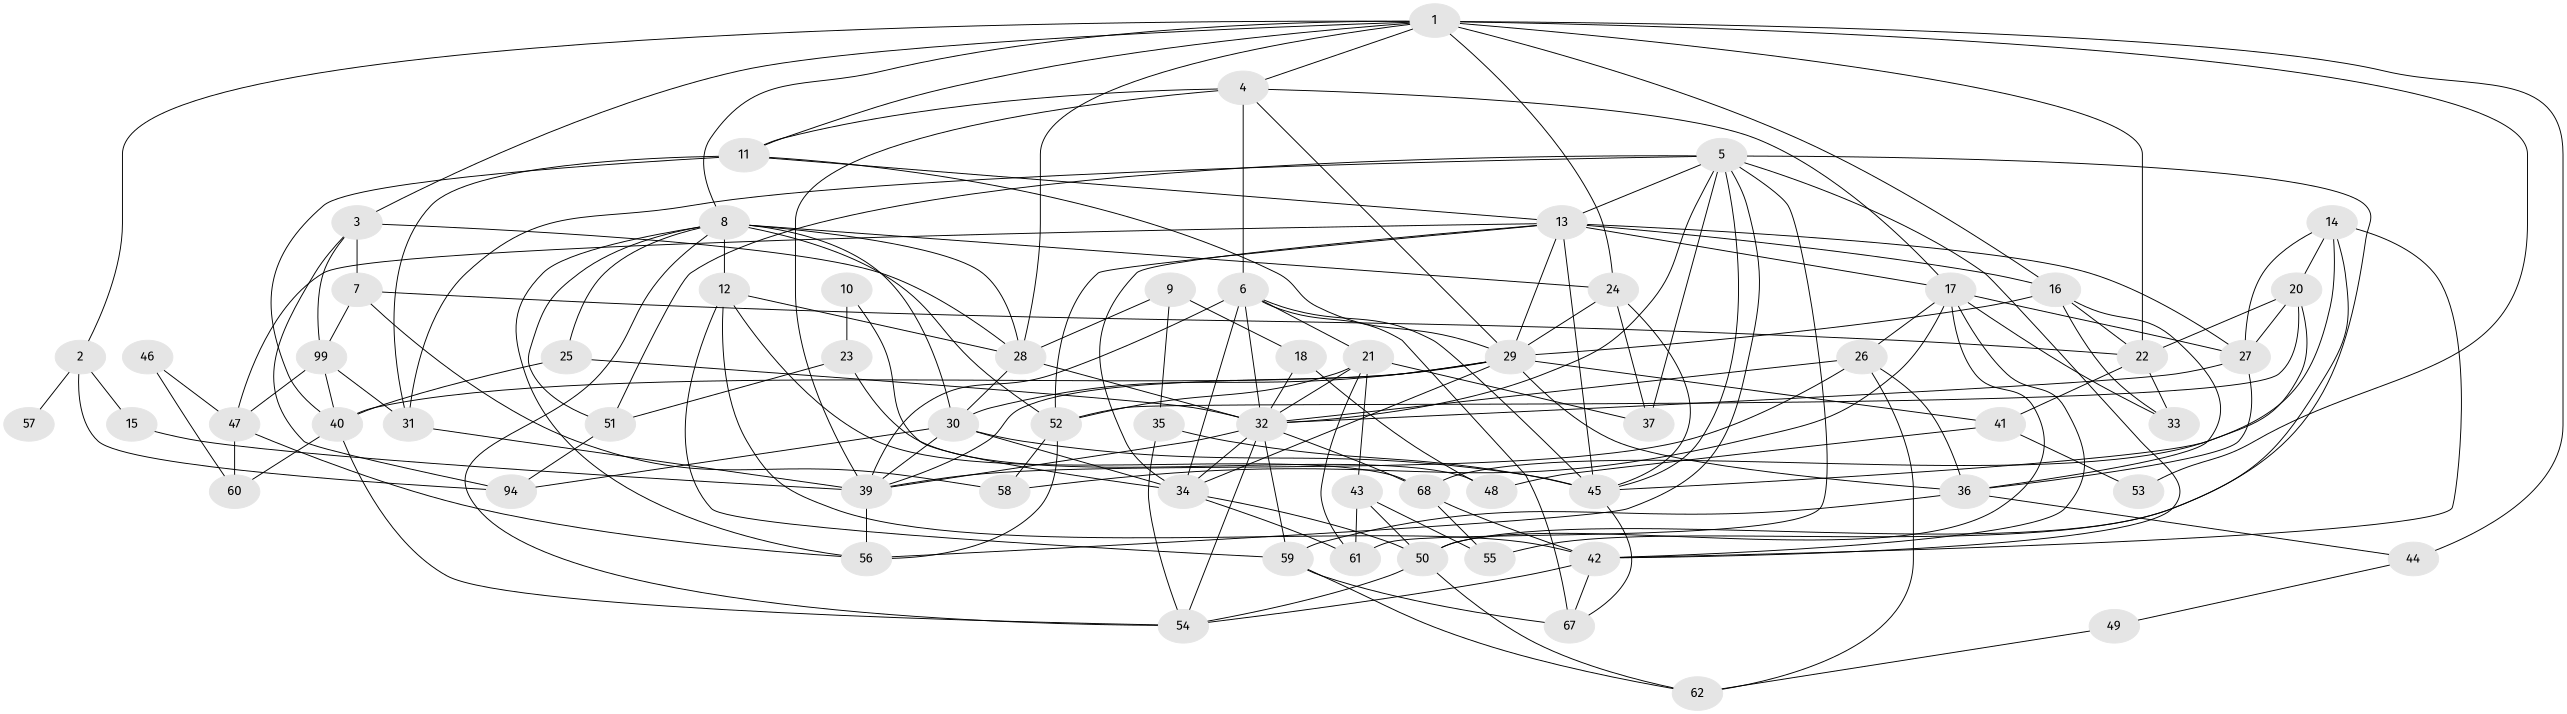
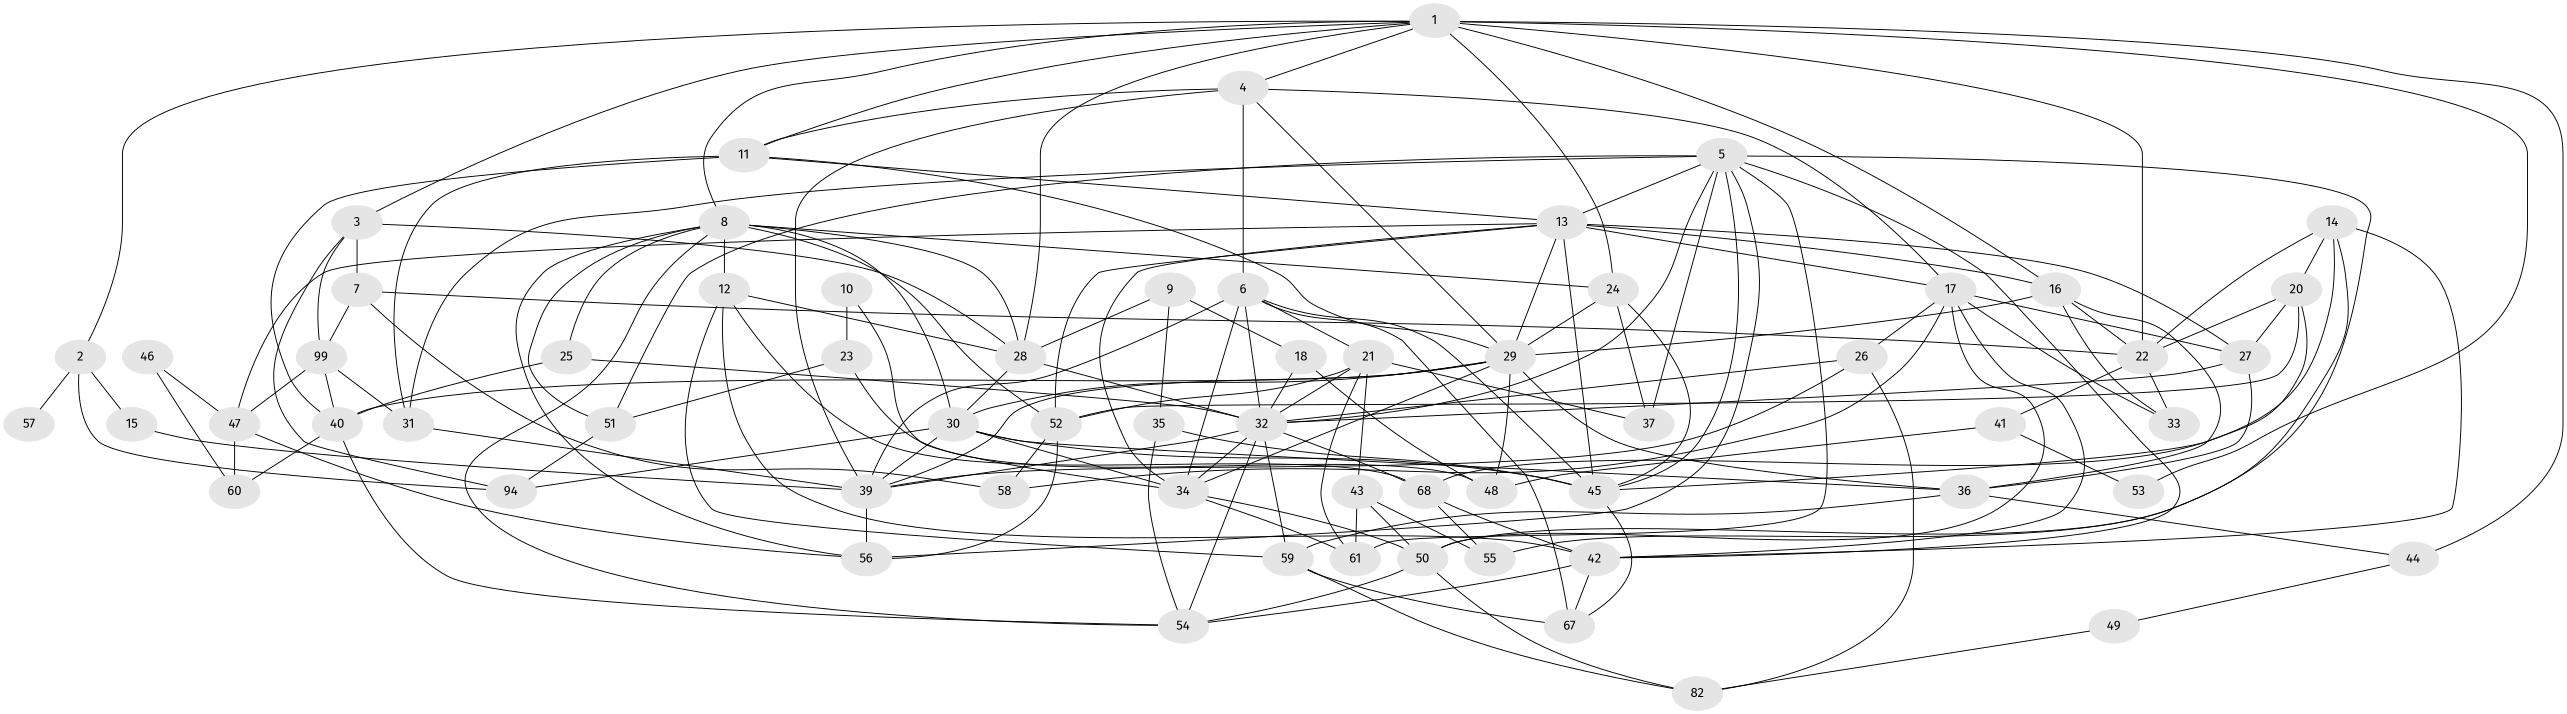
edge "14" -- "27": now "14" -- "22"
edge "29" -- "41": now "29" -- "48"
edge "26" -- "36": now "30" -- "36"
node "62": label "62" -> "82"
